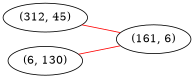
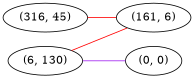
node "(312, 45)": label "(312, 45)" -> "(316, 45)"
node "(0, 0)": added
